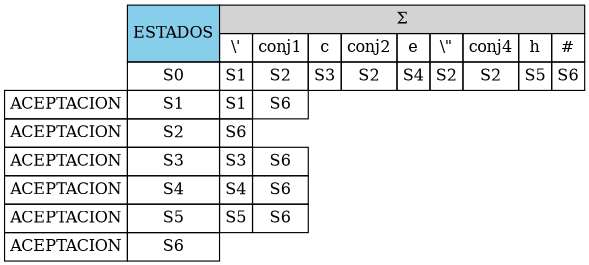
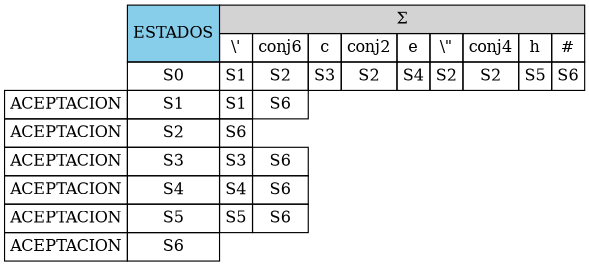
node "ESTADOS": text "conj1" -> "conj6"
